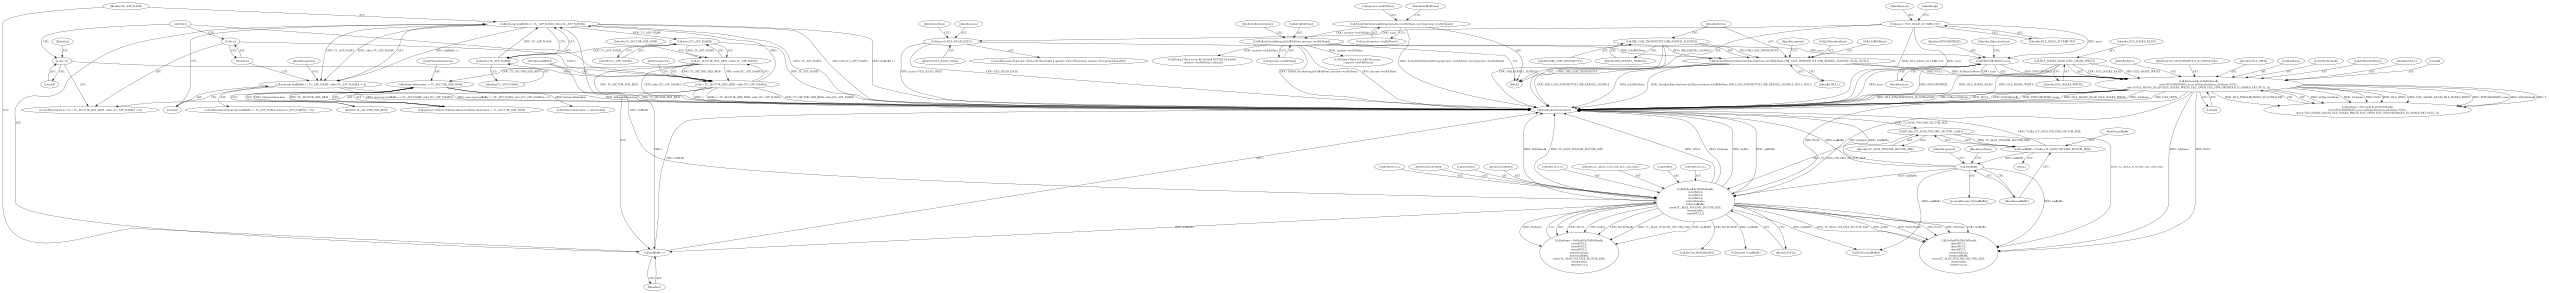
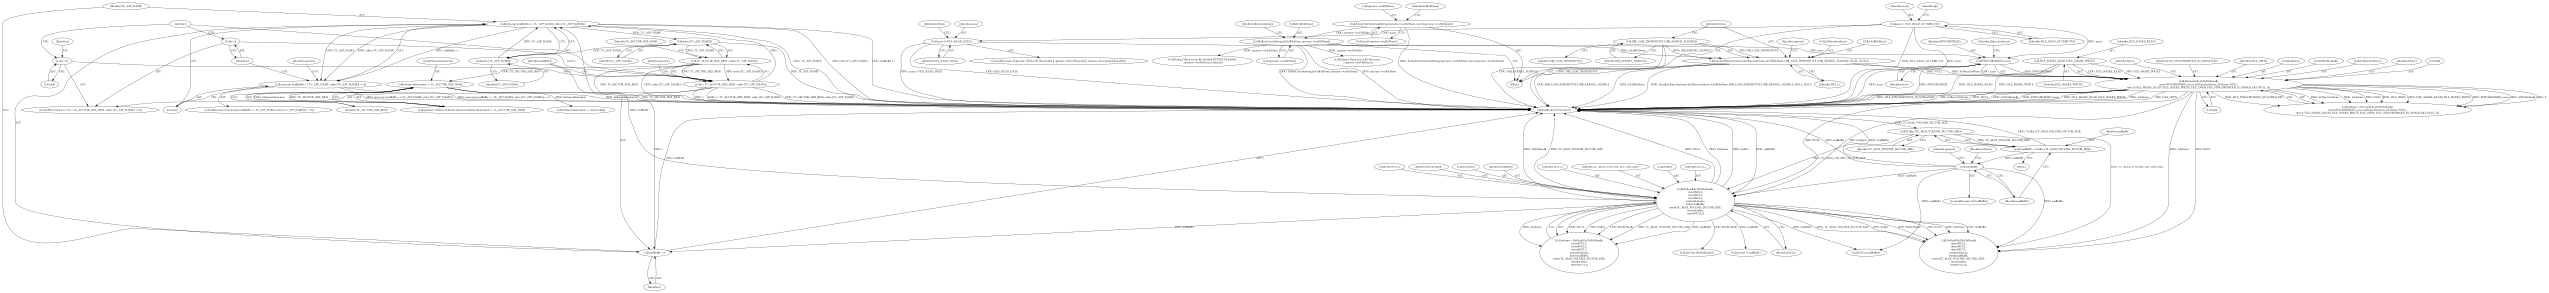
edge "(Call,access |= FILE_READ_DATA)" -> "(Identifier,FILE_READ_DATA)": added, label "CFG:"
edge "(Identifier,OBJ_CASE_INSENSITIVE)" -> "(Call,OBJ_CASE_INSENSITIVE | OBJ_KERNEL_HANDLE)": reversed
edge "(Call,FILE_SHARE_READ | FILE_SHARE_WRITE)" -> "(Identifier,FILE_SHARE_WRITE)": removed, label "CFG:"
node "(Call,TCalloc (TC_MAX_VOLUME_SECTOR_CASE))": label "(Call,TCalloc (TC_MAX_VOLUME_SECTOR_CASE))" -> "(Call,TCalloc (TC_MAX_VOLUME_SECTOR_SIZE))"
